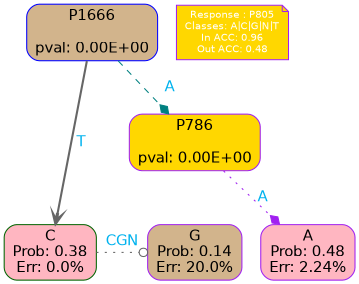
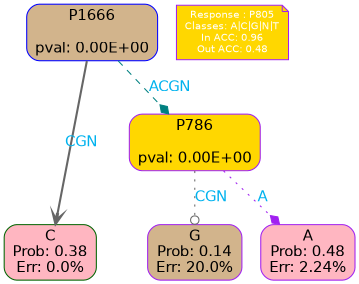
edge "P1666 pval: 0.00E+00" -> "P786 pval: 0.00E+00": label "A" -> "ACGN"
edge "P1666 pval: 0.00E+00" -> "C Prob: 0.38 Err: 0.0%": label "T" -> "CGN"
edge "C Prob: 0.38 Err: 0.0%" -> "G Prob: 0.14 Err: 20.0%": now "P786 pval: 0.00E+00" -> "G Prob: 0.14 Err: 20.0%"
